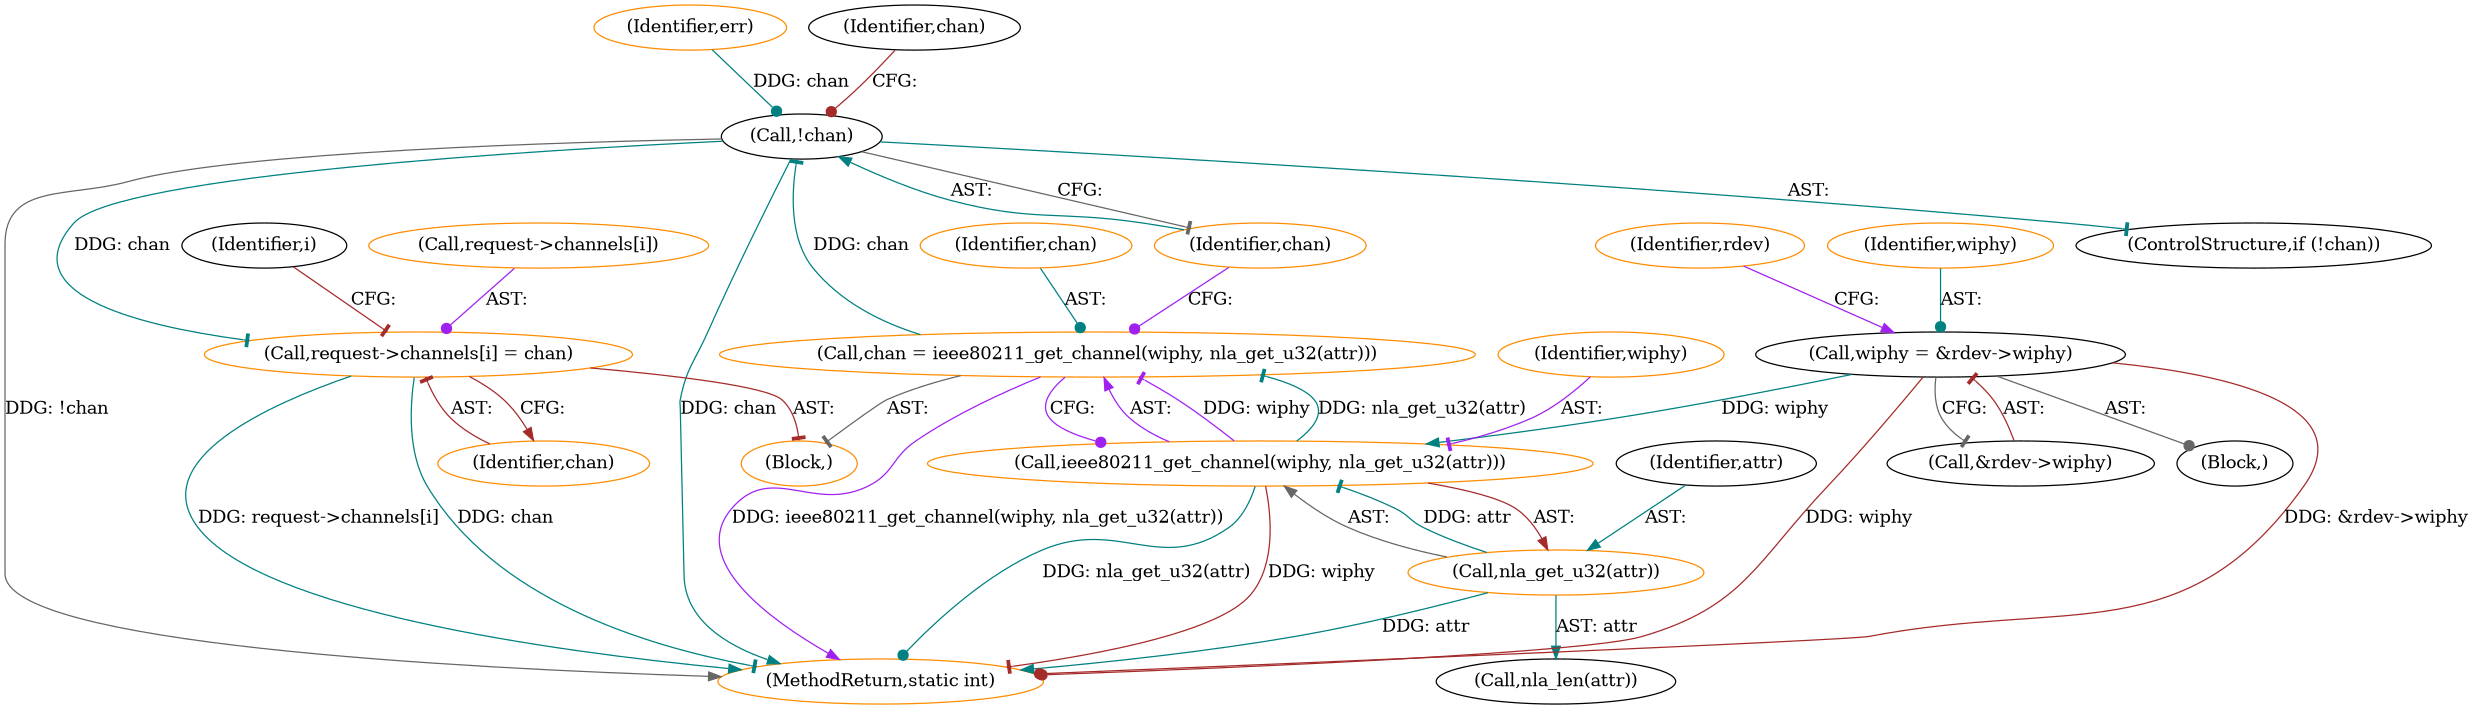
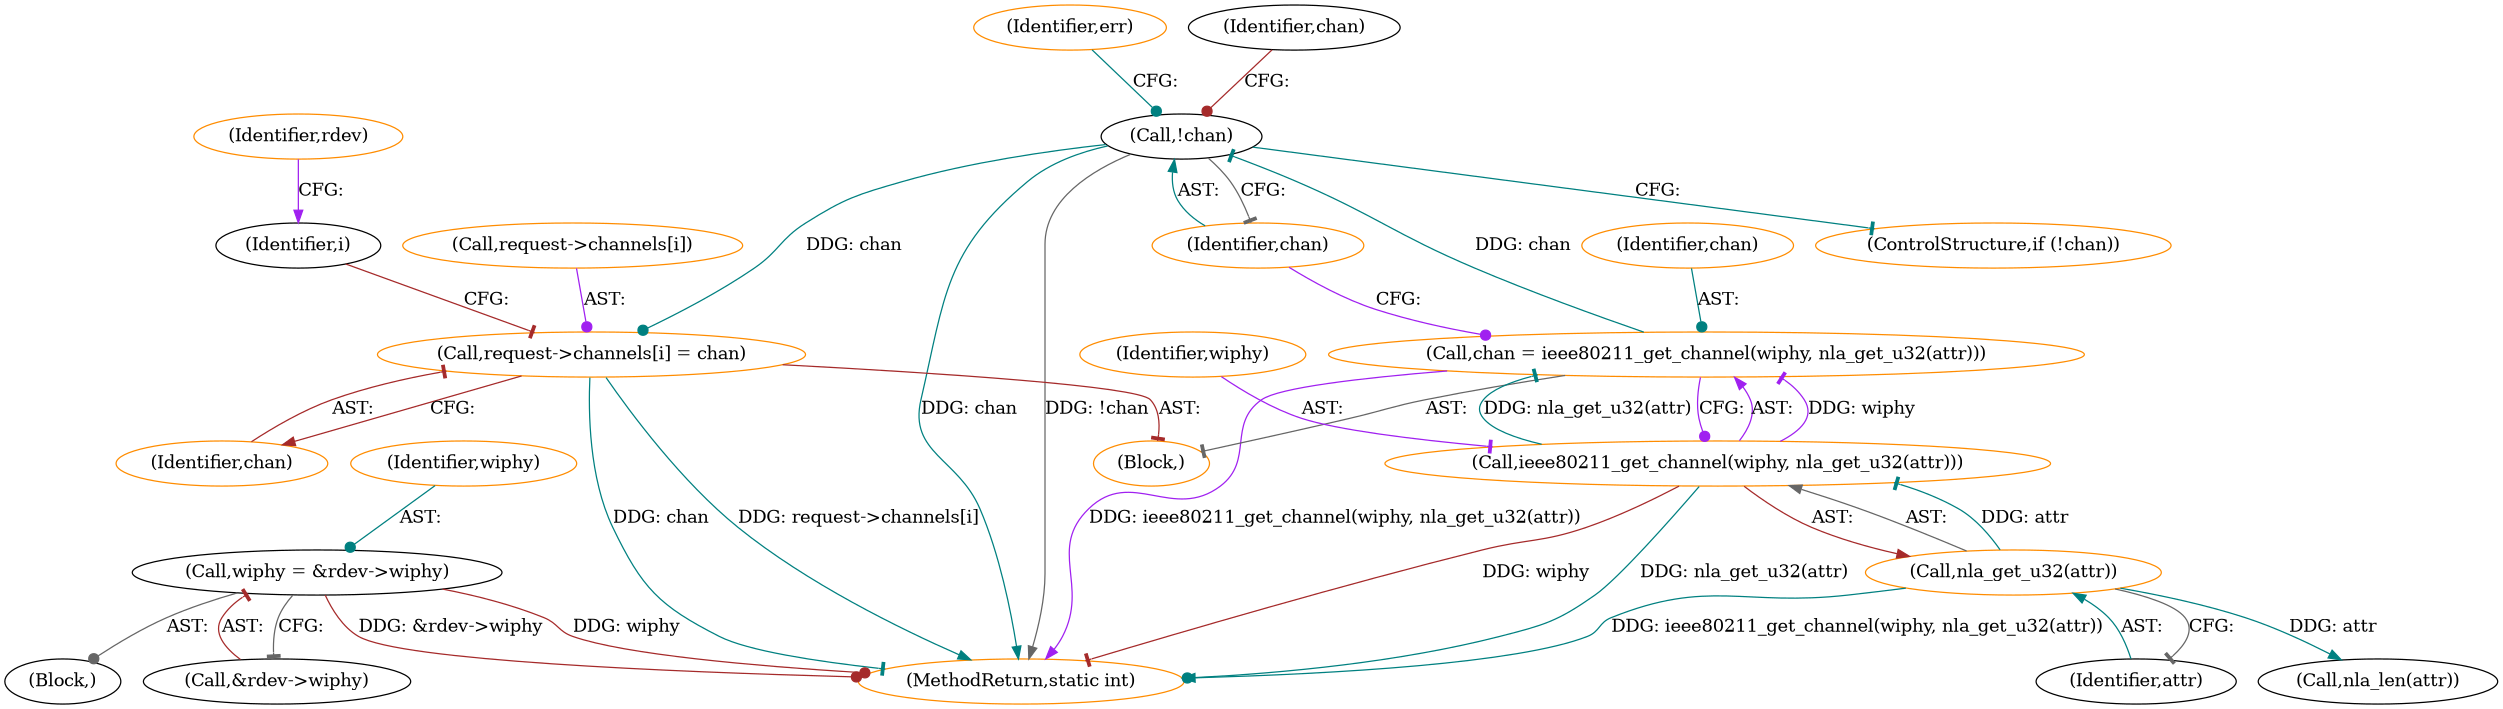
edge "(Identifier,err)" -> "(Call,!chan)": label "DDG: chan" -> "CFG: "
edge "(Call,!chan)" -> "(Call,request->channels[i] = chan)": arrowhead tee -> dot
edge "(Call,!chan)" -> "(ControlStructure,if (!chan))": label "AST: " -> "CFG: "
node "(ControlStructure,if (!chan))": color black -> darkorange
edge "(Identifier,rdev)" -> "(Call,wiphy = &rdev->wiphy)": now "(Identifier,rdev)" -> "(Identifier,i)"
edge "(Call,wiphy = &rdev->wiphy)" -> "(Call,ieee80211_get_channel(wiphy, nla_get_u32(attr)))": removed, label "DDG: wiphy"
edge "(Call,nla_get_u32(attr))" -> "(Identifier,attr)": added, label "CFG:"
edge "(Call,nla_get_u32(attr))" -> "(MethodReturn,static int)": label "DDG: attr" -> "DDG: ieee80211_get_channel(wiphy, nla_get_u32(attr))"
edge "(Call,nla_get_u32(attr))" -> "(Call,nla_len(attr))": label "AST: attr" -> "DDG: attr"
